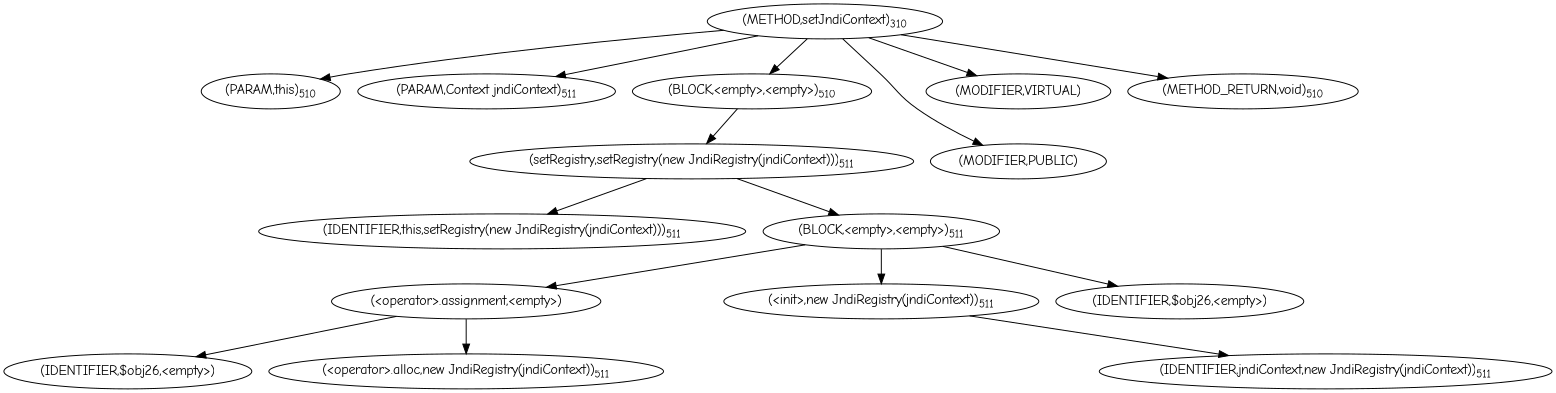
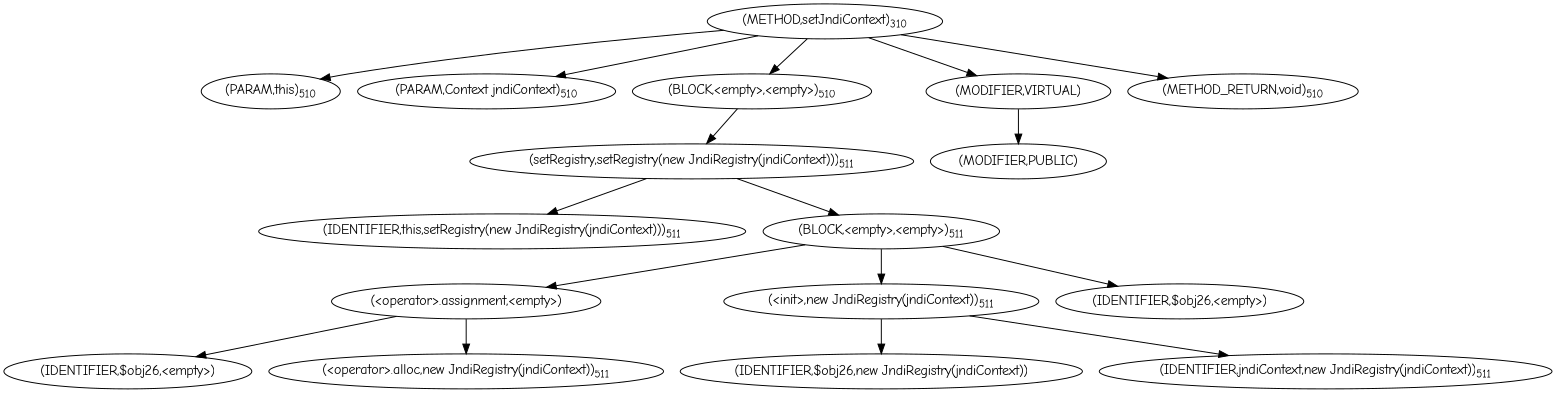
node "(PARAM,Context jndiContext)": text "511" -> "510"
edge "(METHOD,setJndiContext)" -> "(MODIFIER,PUBLIC)": now "(MODIFIER,VIRTUAL)" -> "(MODIFIER,PUBLIC)"
node "(IDENTIFIER,$obj26,new JndiRegistry(jndiContext))": added
